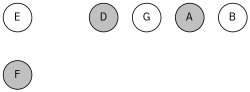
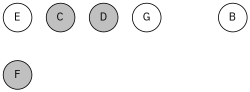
node "C": added
node "A": removed
